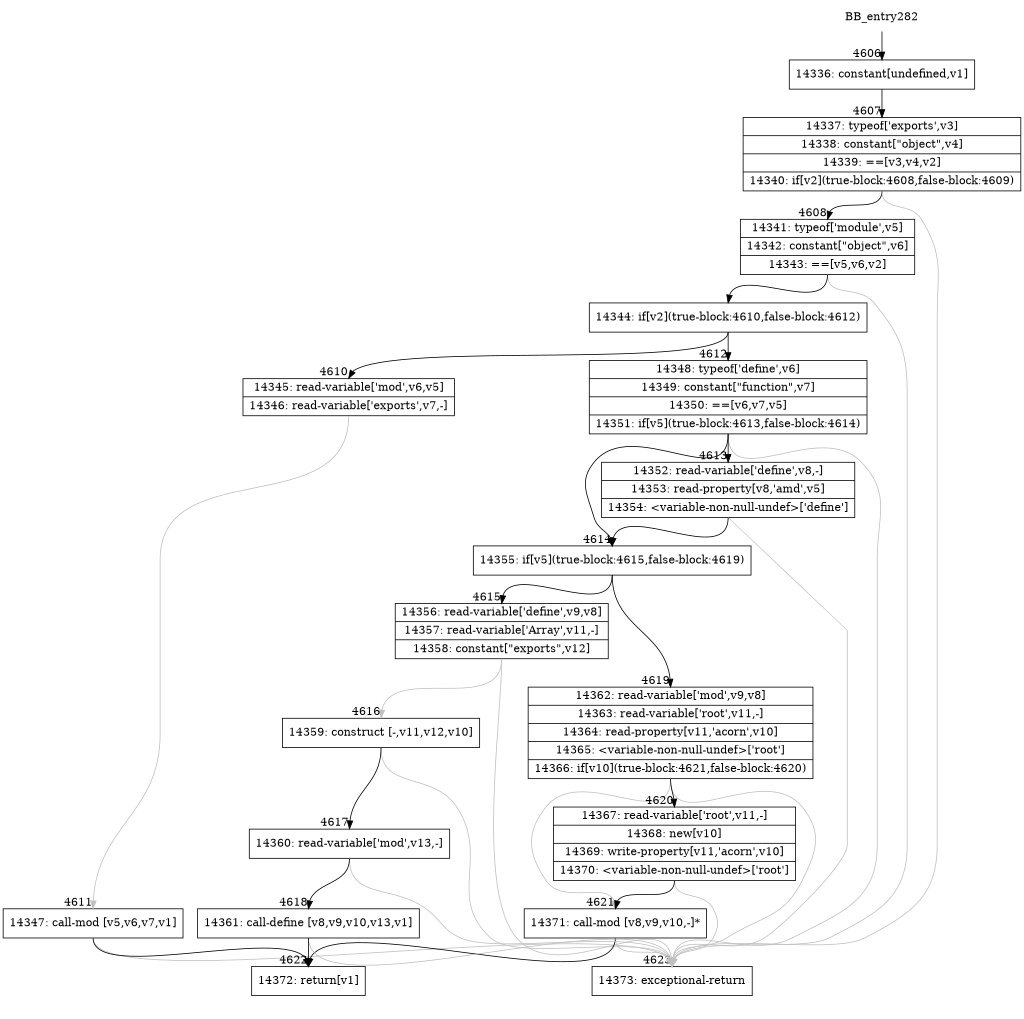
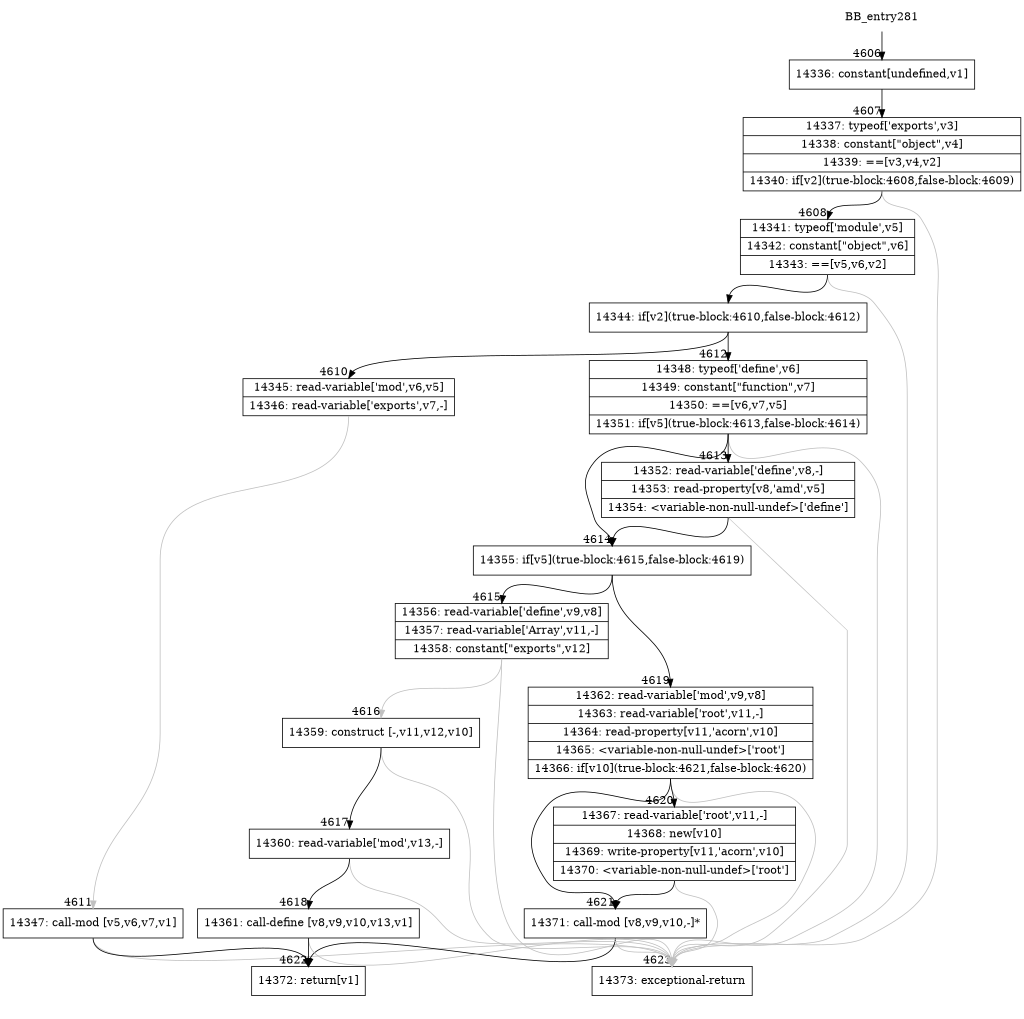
node "BB_entry282": label "BB_entry282" -> "BB_entry281"
edge "14362: read-variable['mod',v9,v8]" -> "14371: call-mod [v8,v9,v10,-]*": color gray -> black
